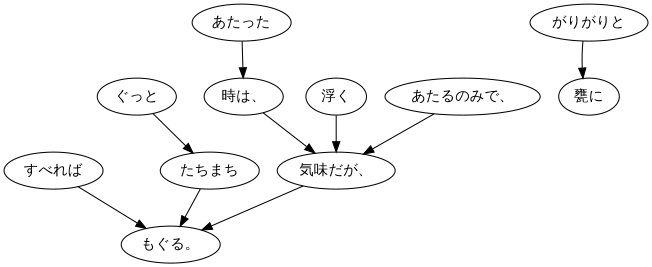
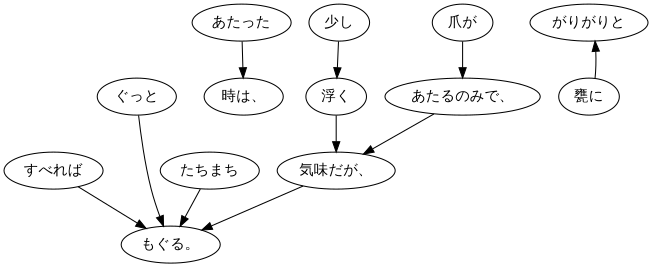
node "少し": added
node "爪が": added
edge "がりがりと" -> "甕に": reversed
edge "ぐっと" -> "たちまち": now "ぐっと" -> "もぐる。"
edge "時は、" -> "気味だが、": removed
